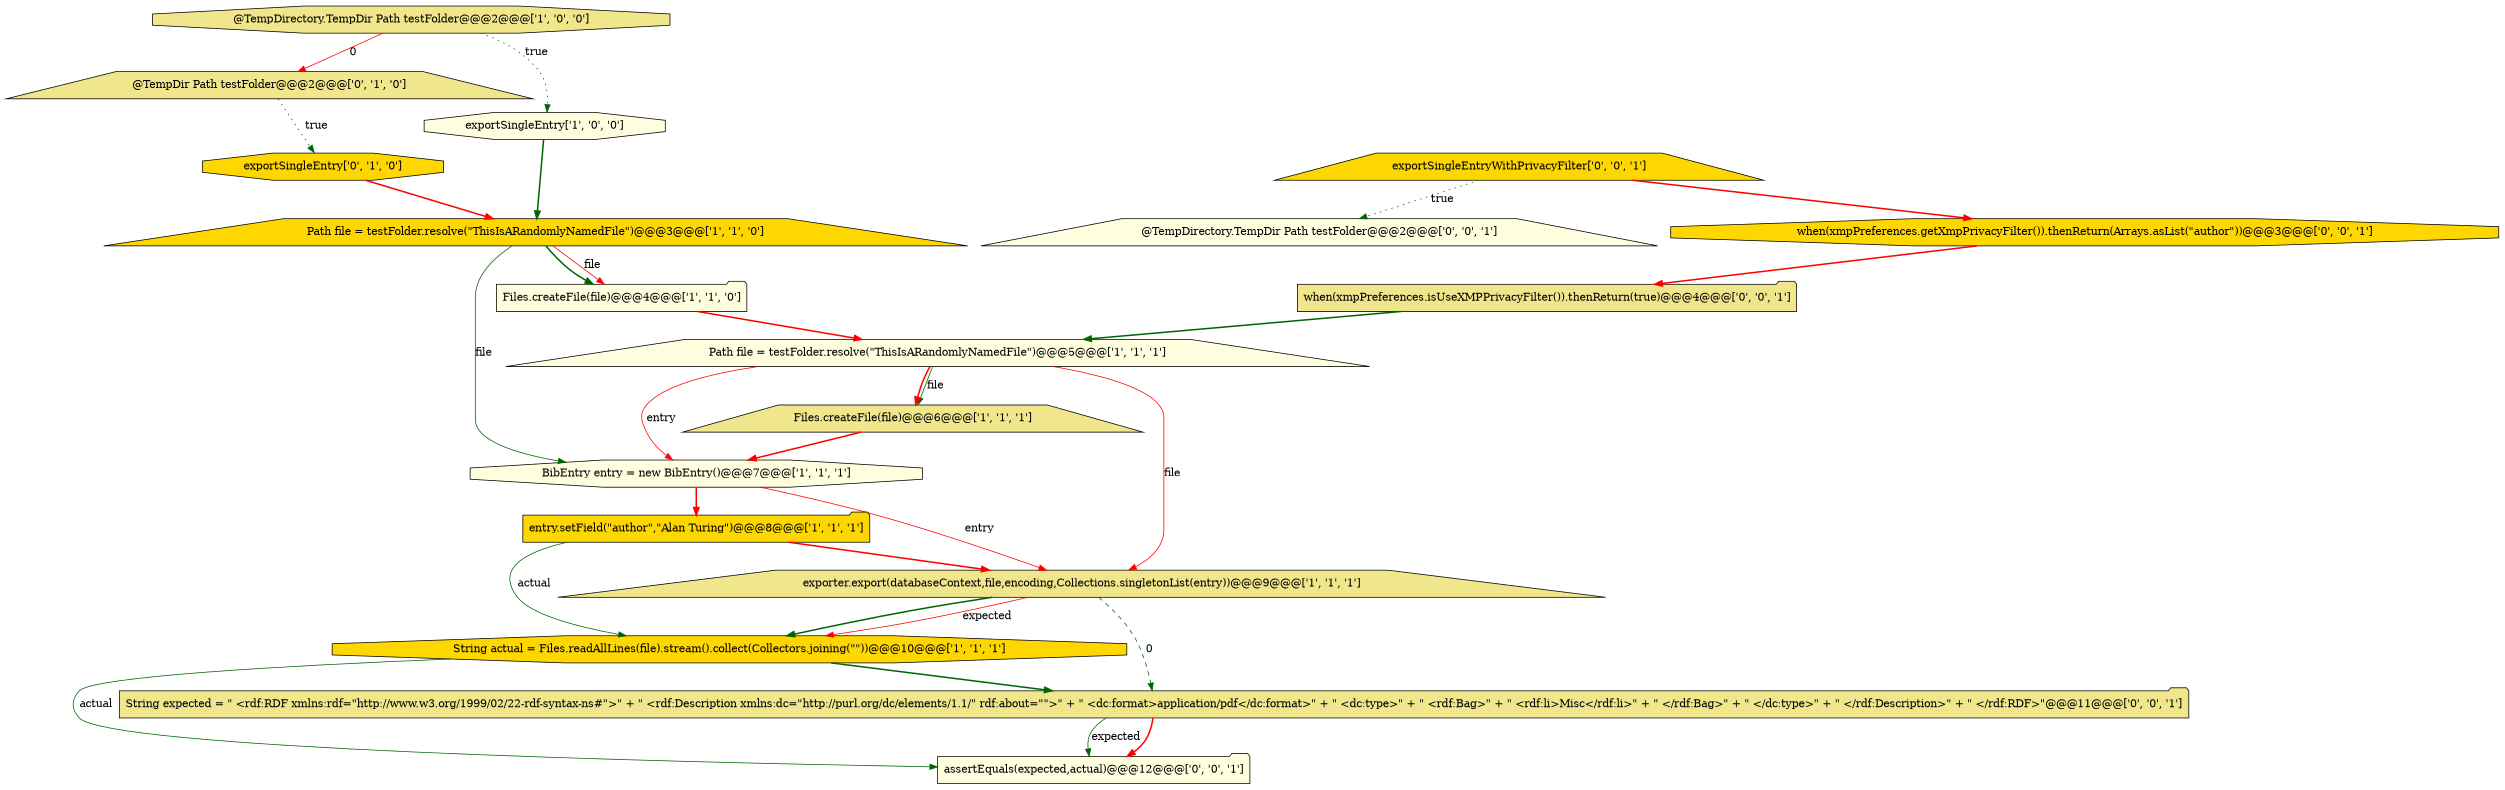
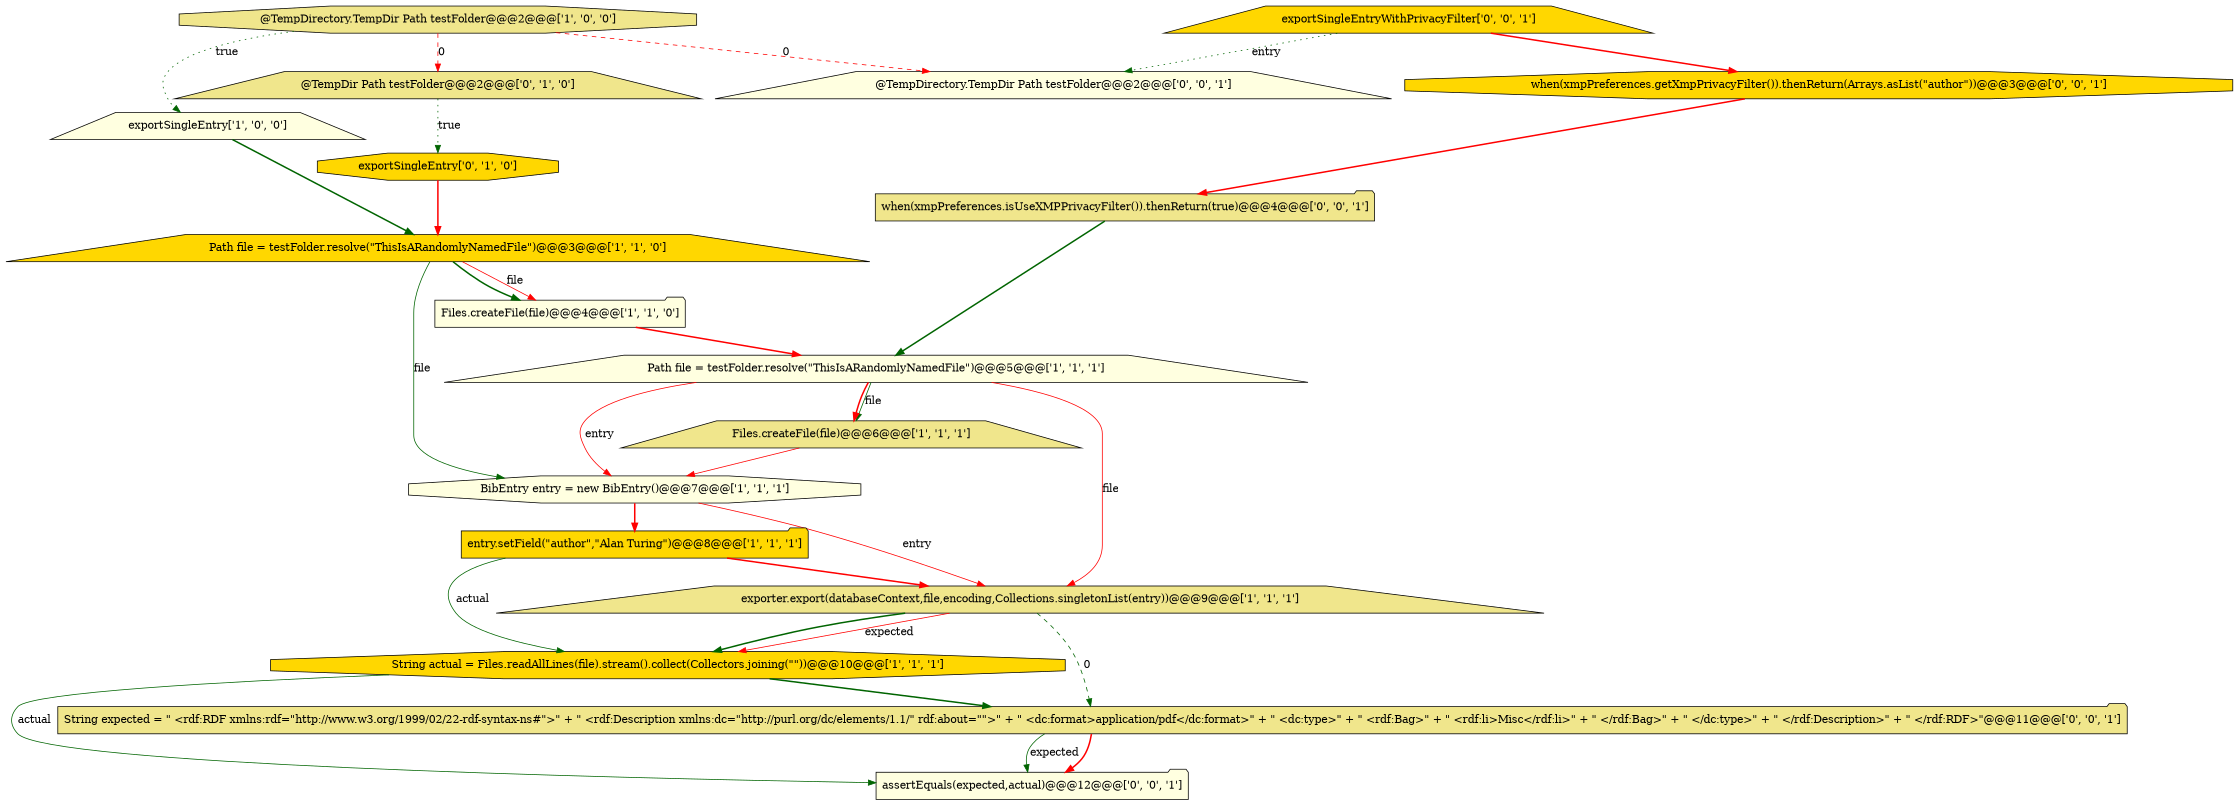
edge "@TempDirectory.TempDir Path testFolder@@@2@@@['1', '0', '0']" -> "@TempDir Path testFolder@@@2@@@['0', '1', '0']": style solid -> dashed
edge "@TempDirectory.TempDir Path testFolder@@@2@@@['1', '0', '0']" -> "@TempDirectory.TempDir Path testFolder@@@2@@@['0', '0', '1']": added, label "0"
node "exportSingleEntry['1', '0', '0']": shape octagon -> trapezium
edge "exportSingleEntryWithPrivacyFilter['0', '0', '1']" -> "@TempDirectory.TempDir Path testFolder@@@2@@@['0', '0', '1']": label "true" -> "entry"
edge "Files.createFile(file)@@@6@@@['1', '1', '1']" -> "BibEntry entry = new BibEntry()@@@7@@@['1', '1', '1']": style bold -> solid
